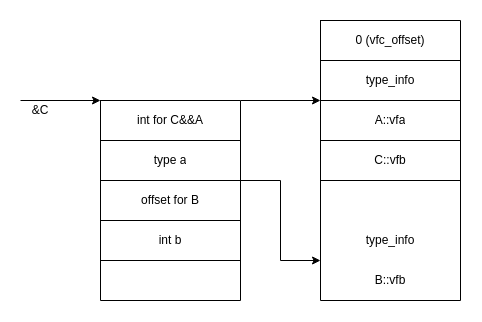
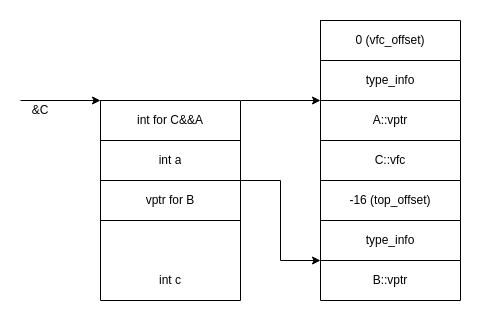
node "A::vfa": label "A::vfa" -> "A::vptr"
node "type a": label "type a" -> "int a"
node "C::vfb": label "C::vfb" -> "C::vfc"
node "offset for B": label "offset for B" -> "vptr for B"
node "-16 (top_offset)": added
node "int b": removed
node "int c": added
node "B::vfb": label "B::vfb" -> "B::vptr"
